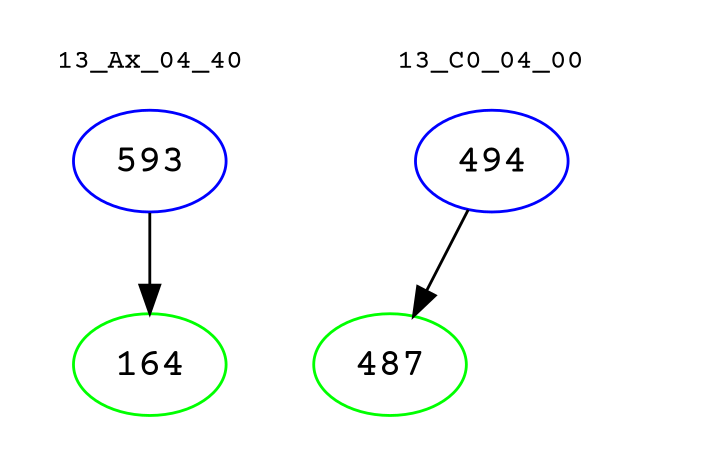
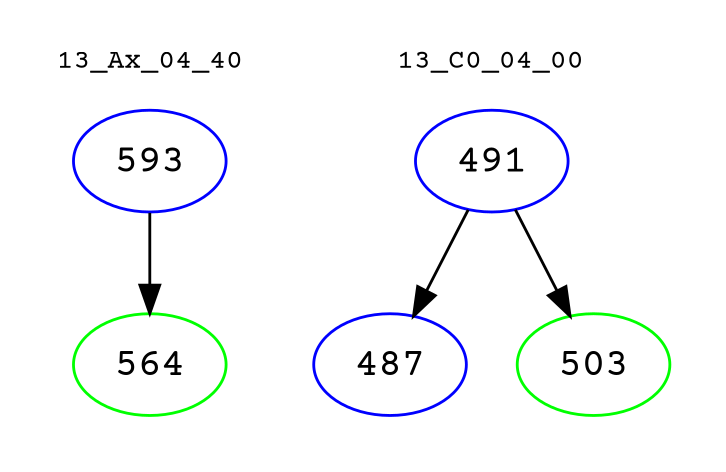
node "494": label "494" -> "491"
node "164": label "164" -> "564"
node "487": color green -> blue
node "503": added
